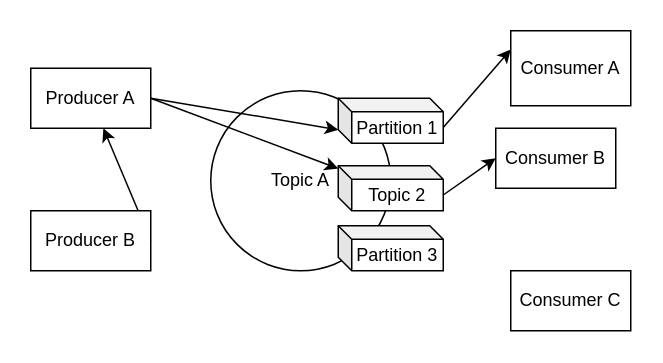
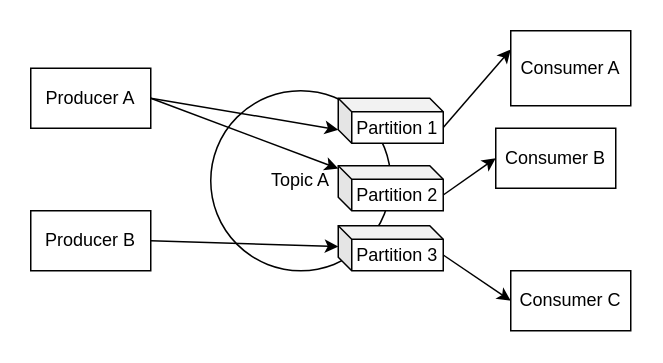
edge "Producer B" -> "Producer A": now "Producer B" -> "Partition 3"
node "Topic 2": label "Topic 2" -> "Partition 2"
edge "Partition 3" -> "Consumer C": added
